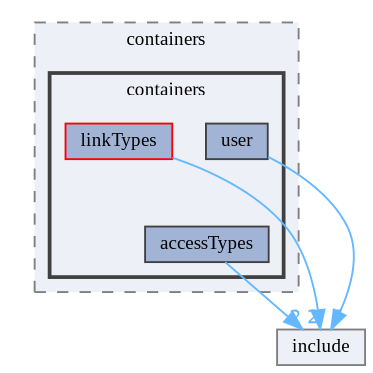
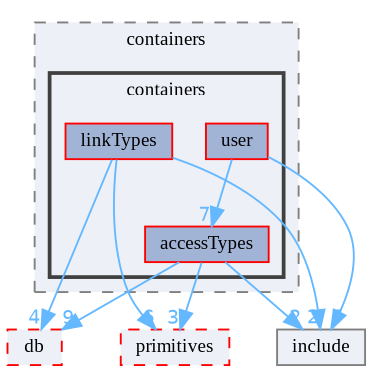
node "user": color grey25 -> red
edge "user" -> "accessTypes": added
node "accessTypes": color grey25 -> red
node "db": added
node "primitives": added
